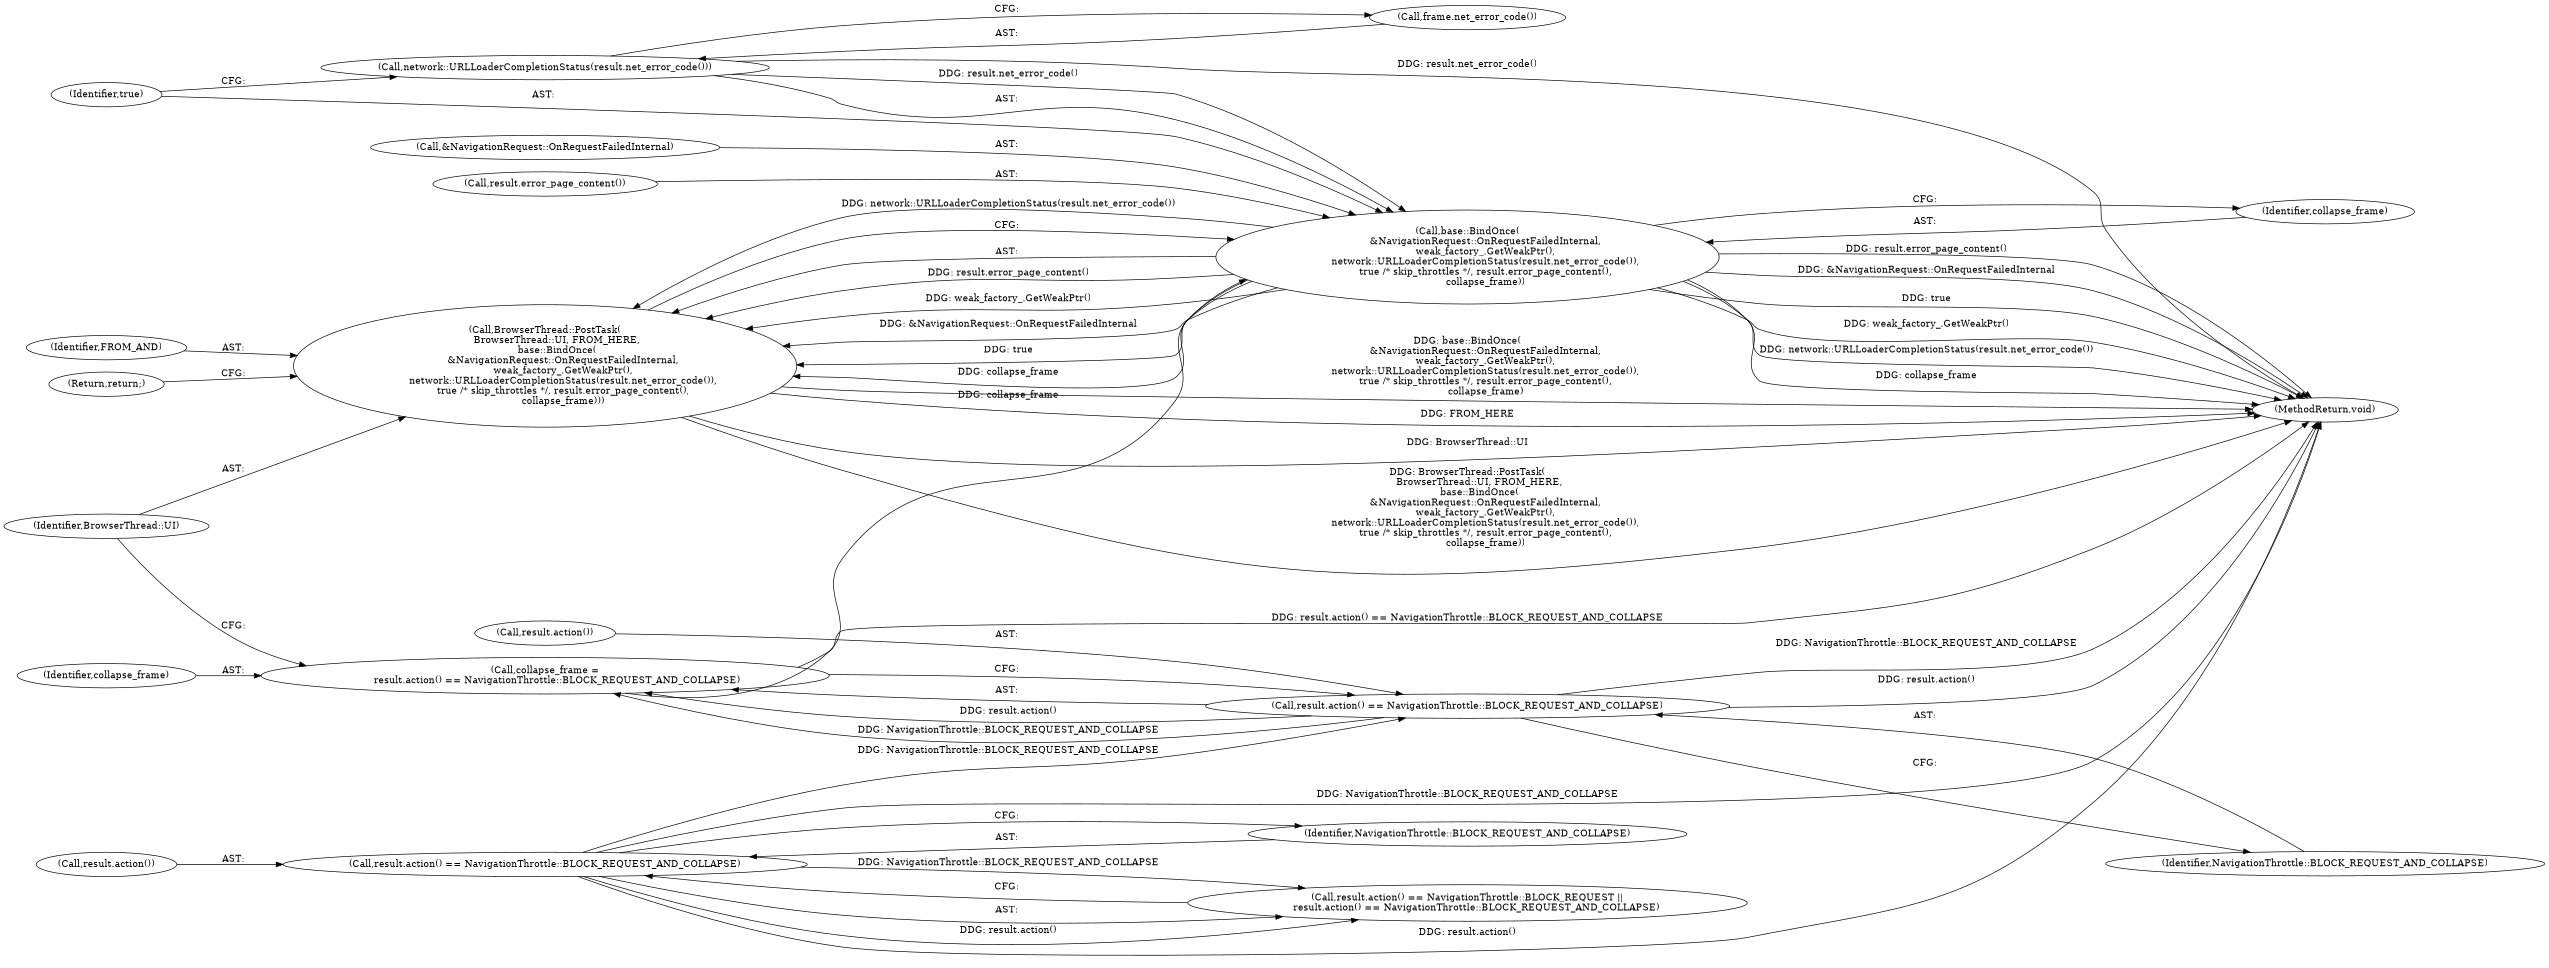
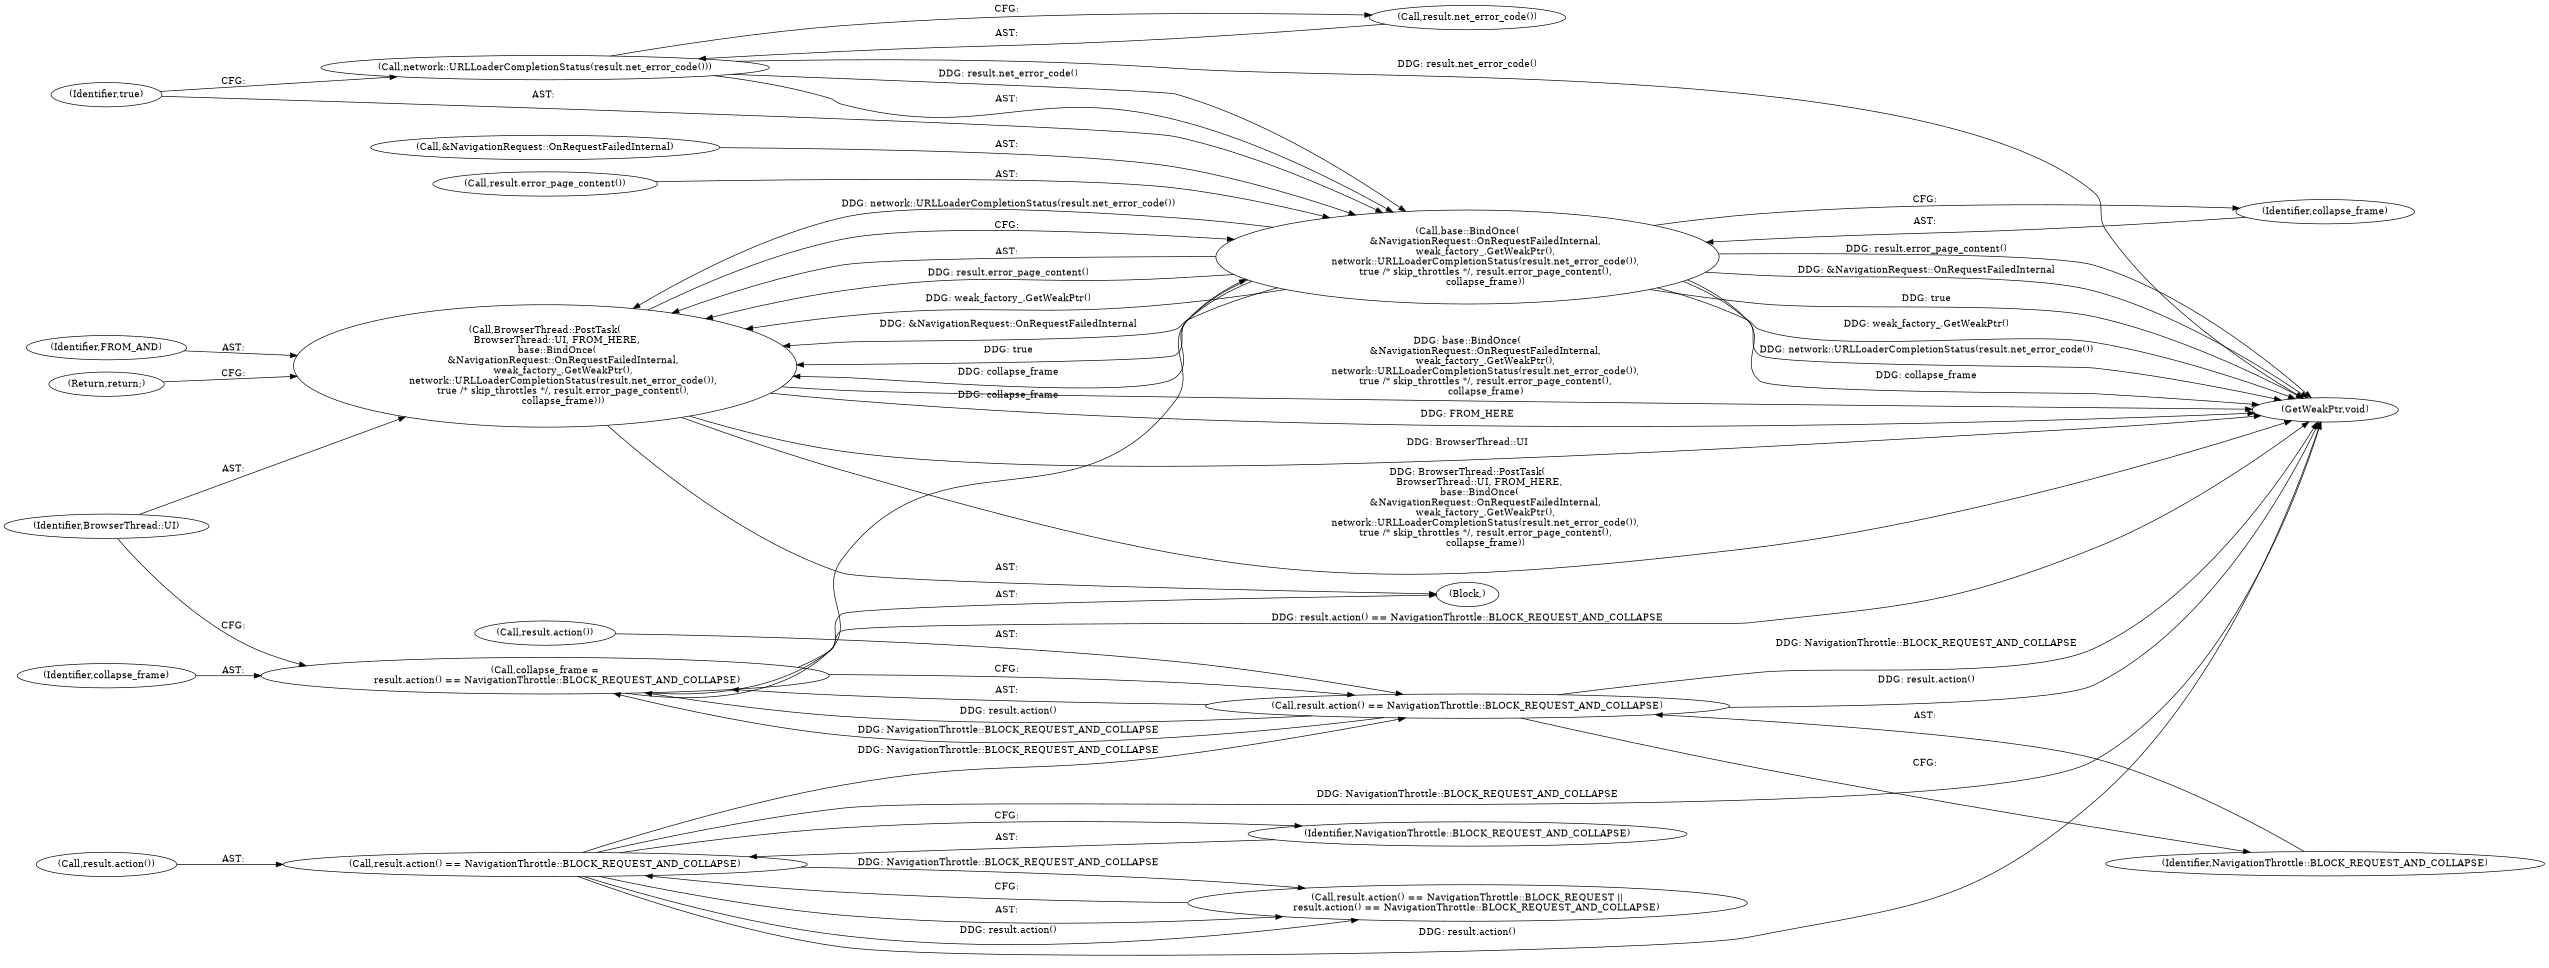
node "(Call,frame.net_error_code())": label "(Call,frame.net_error_code())" -> "(Call,result.net_error_code())"
node "(MethodReturn,void)": label "(MethodReturn,void)" -> "(GetWeakPtr,void)"
node "(Block,)": added
